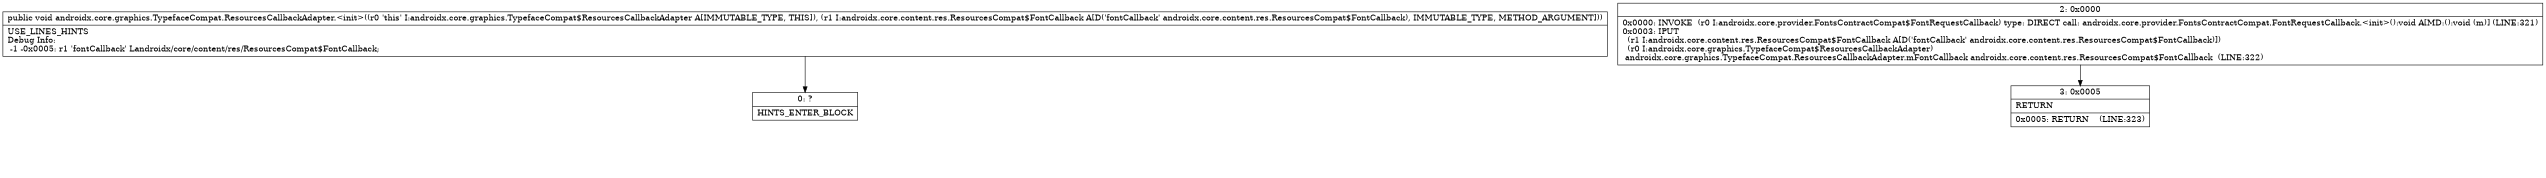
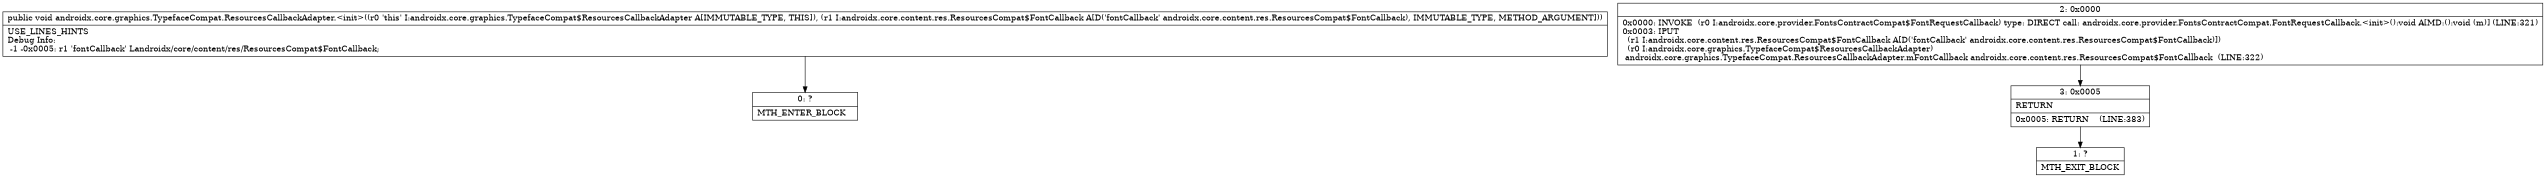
node "0: ?": text "HINTS_ENTER_BLOCK" -> "MTH_ENTER_BLOCK"
node "3: 0x0005": text "0x0005: RETURN    (LINE:323)" -> "0x0005: RETURN    (LINE:383)"
node "1: ?": added
